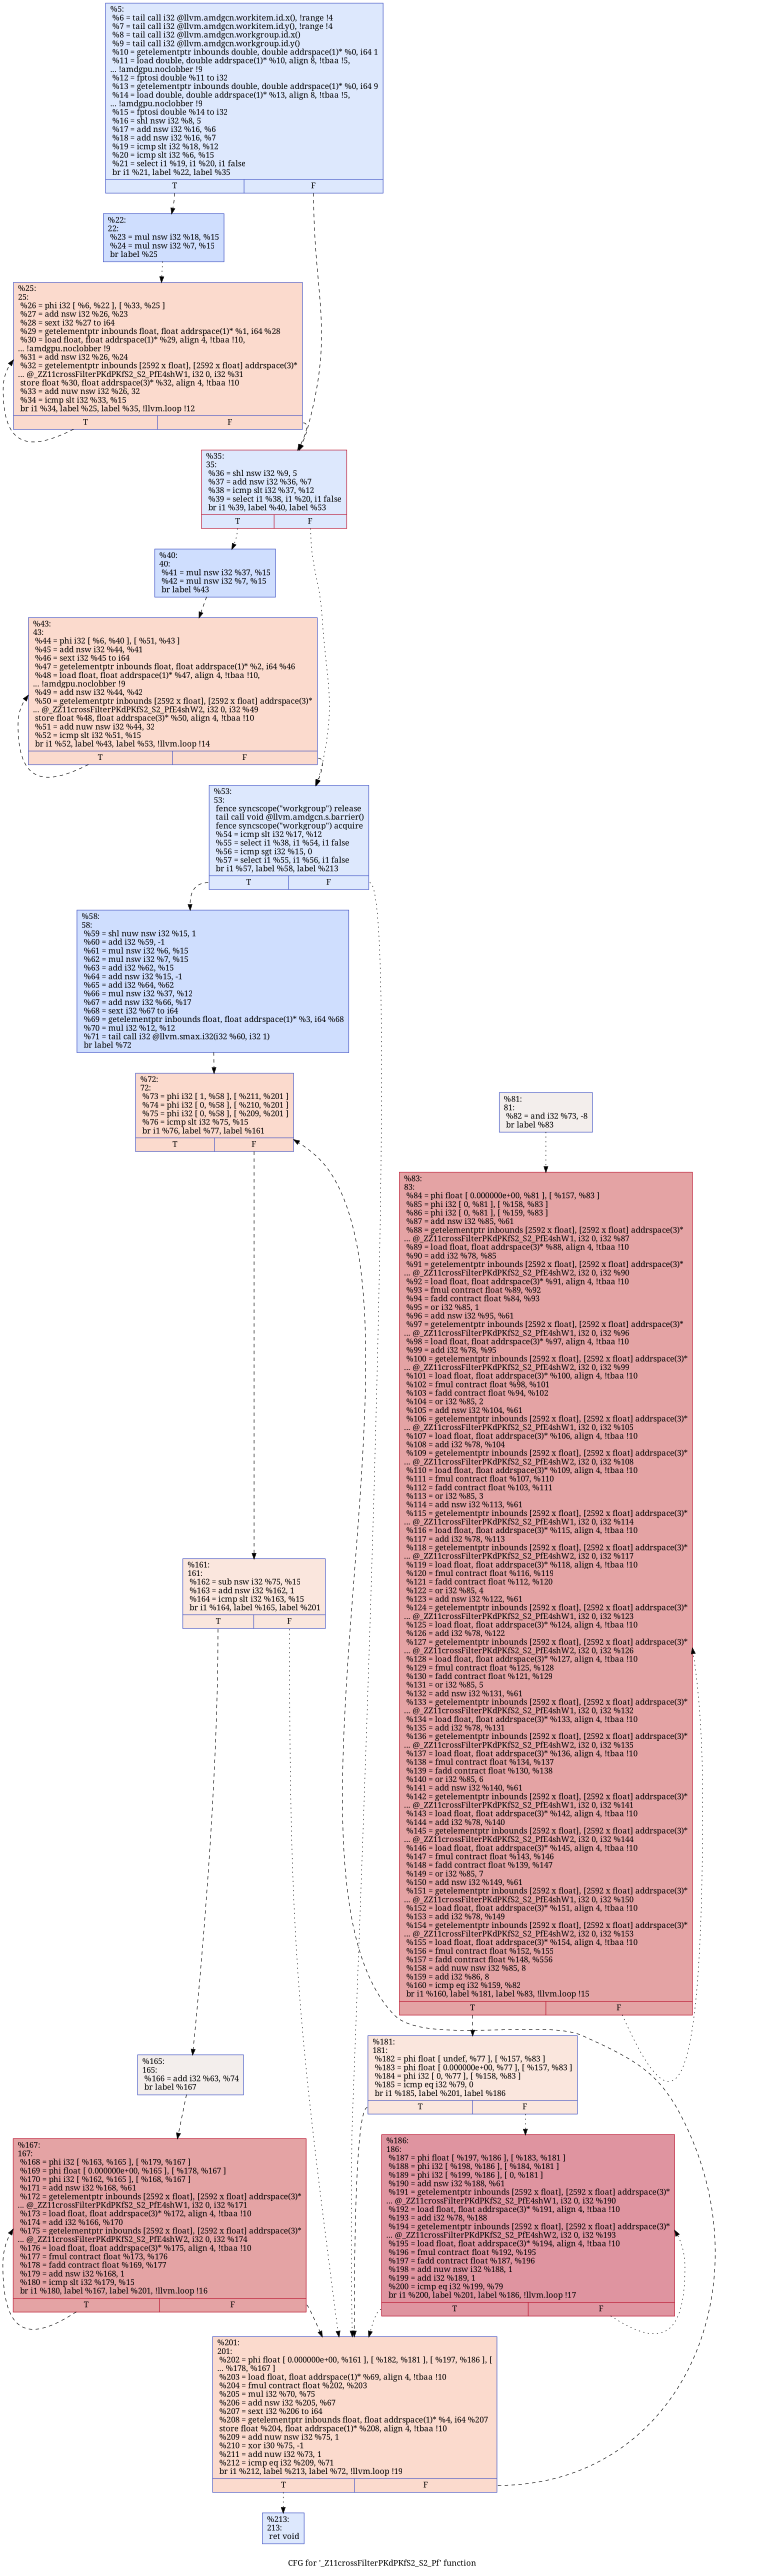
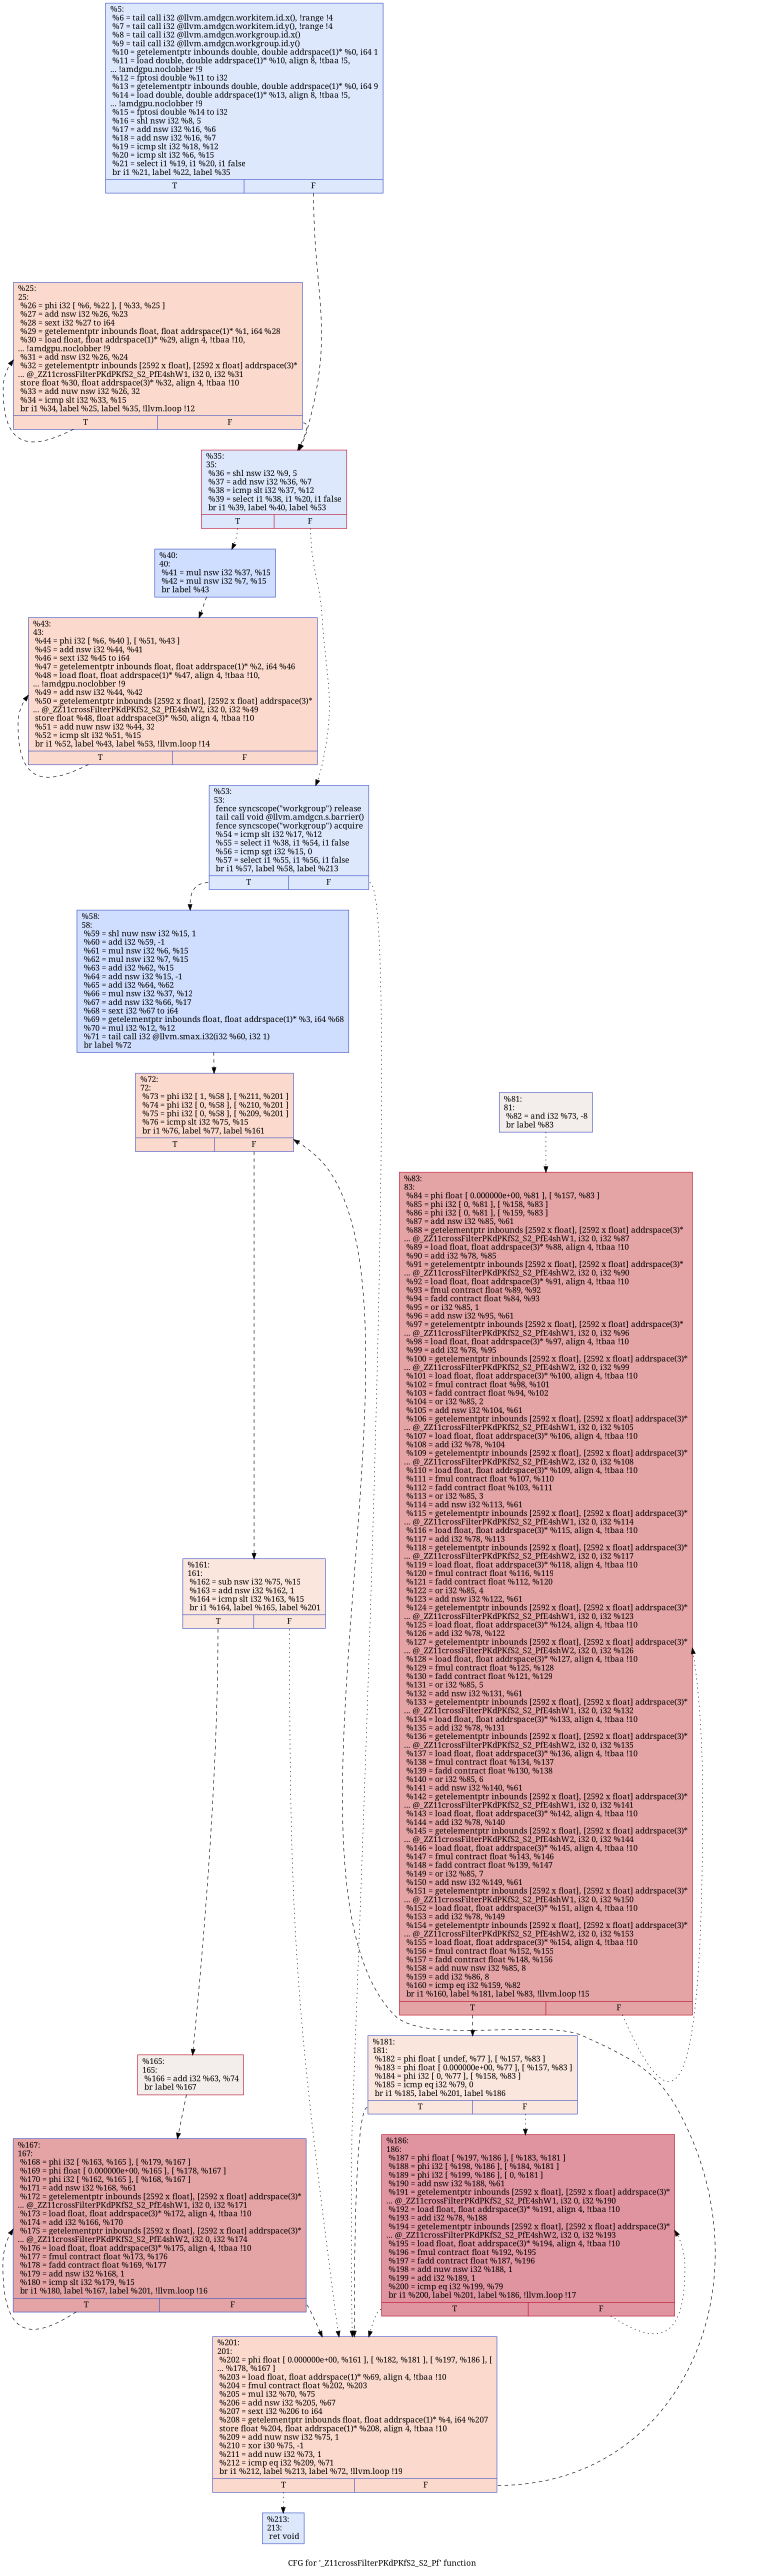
node "%22:": removed
edge "%43:" -> "%53:": removed
node "%83:": text "%157 = fadd contract float %148, %556" -> "%157 = fadd contract float %148, %156"
node "%165:": color #3d50c3ff -> #b70d28ff
node "%167:": color #b70d28ff -> #3d50c3ff
